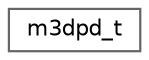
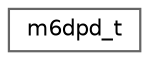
node "m3dpd_t": label "m3dpd_t" -> "m6dpd_t"
